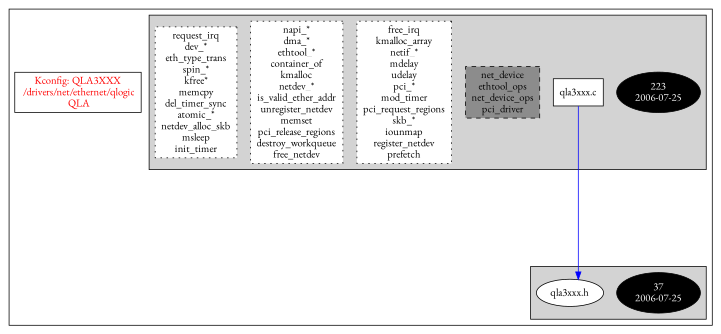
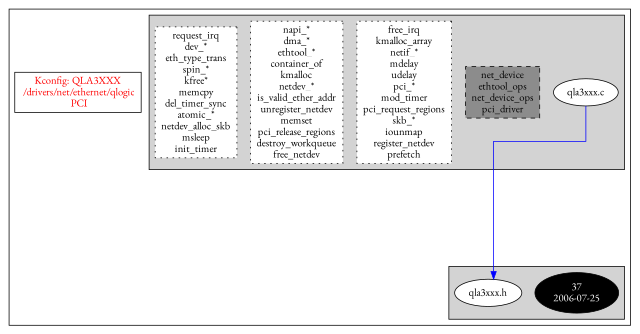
node "Kconfig: QLA3XXX /drivers/net/ethernet/qlogic QLA": label "Kconfig: QLA3XXX /drivers/net/ethernet/qlogic QLA" -> "Kconfig: QLA3XXX /drivers/net/ethernet/qlogic PCI"
node "qla3xxx.c": shape box -> ellipse
node "223 2006-07-25": removed
